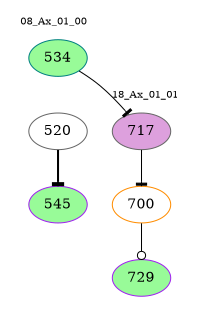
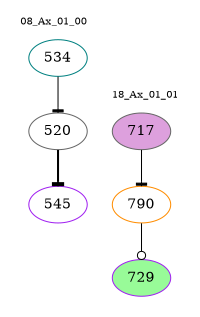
node "534": fillcolor palegreen -> white
edge "534" -> "717": now "534" -> "520"
node "545": fillcolor palegreen -> white
node "700": label "700" -> "790"
